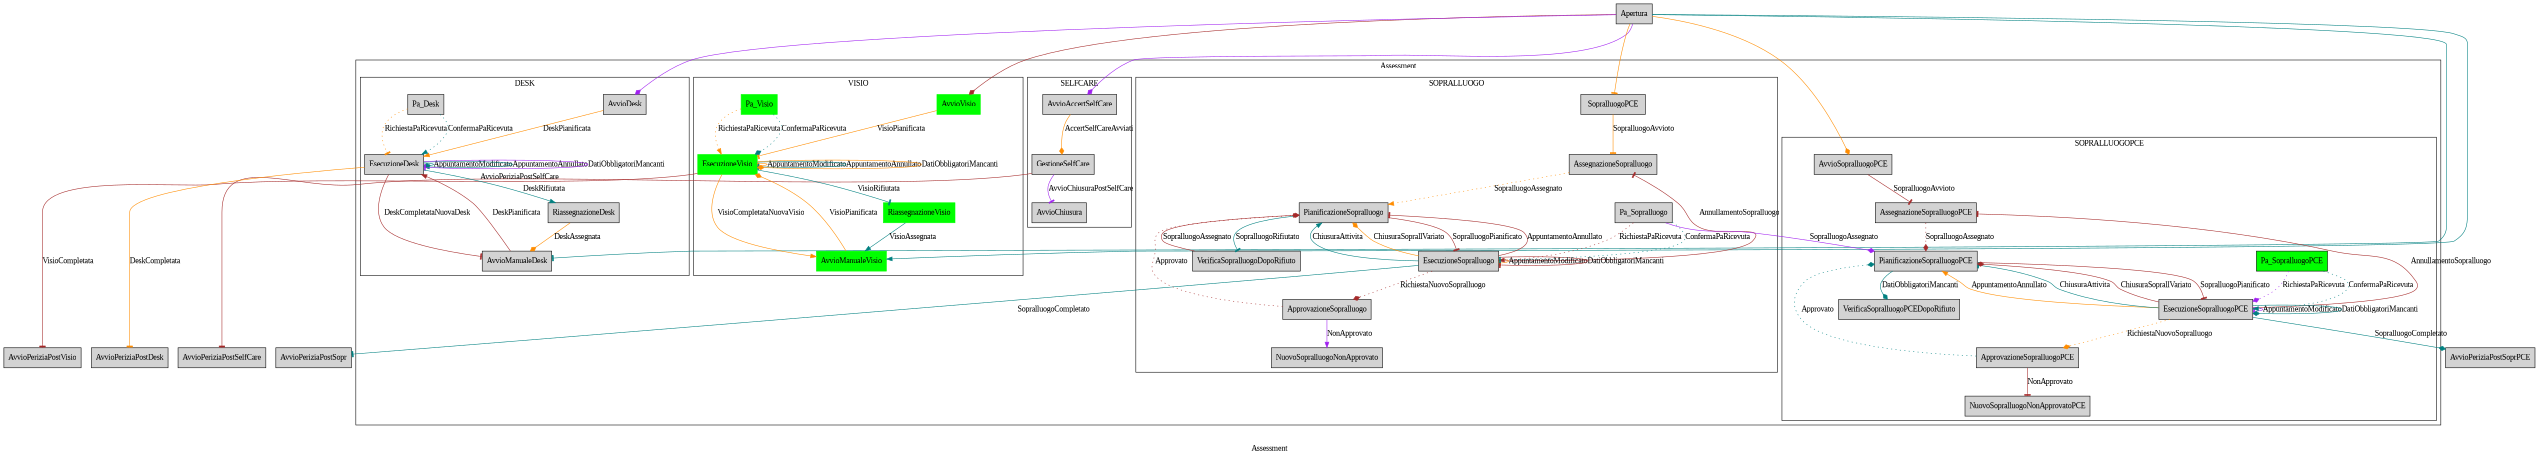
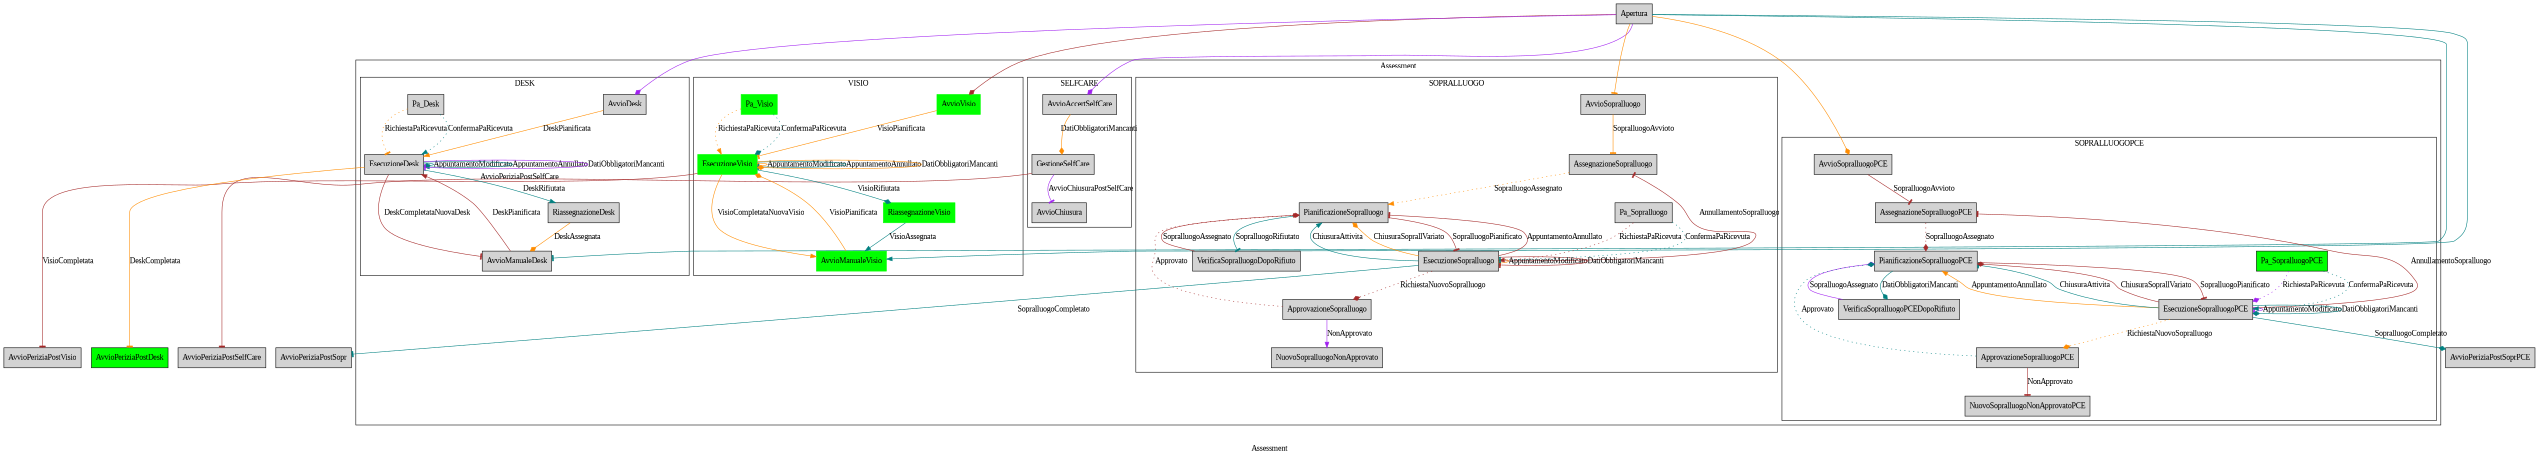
node "SopralluogoPCE": label "SopralluogoPCE" -> "AvvioSopralluogo"
edge "AvvioAccertSelfCare" -> "GestioneSelfCare": label "AccertSelfCareAvviati" -> "DatiObbligatoriMancanti"
edge "EsecuzioneVisio" -> "RiassegnazioneVisio": arrowhead tee -> diamond
edge "Pa_Sopralluogo" -> "PianificazioneSopralluogoPCE": now "VerificaSopralluogoPCEDopoRifiuto" -> "PianificazioneSopralluogoPCE"
node "AvvioPeriziaPostDesk": fillcolor lightgrey -> green
